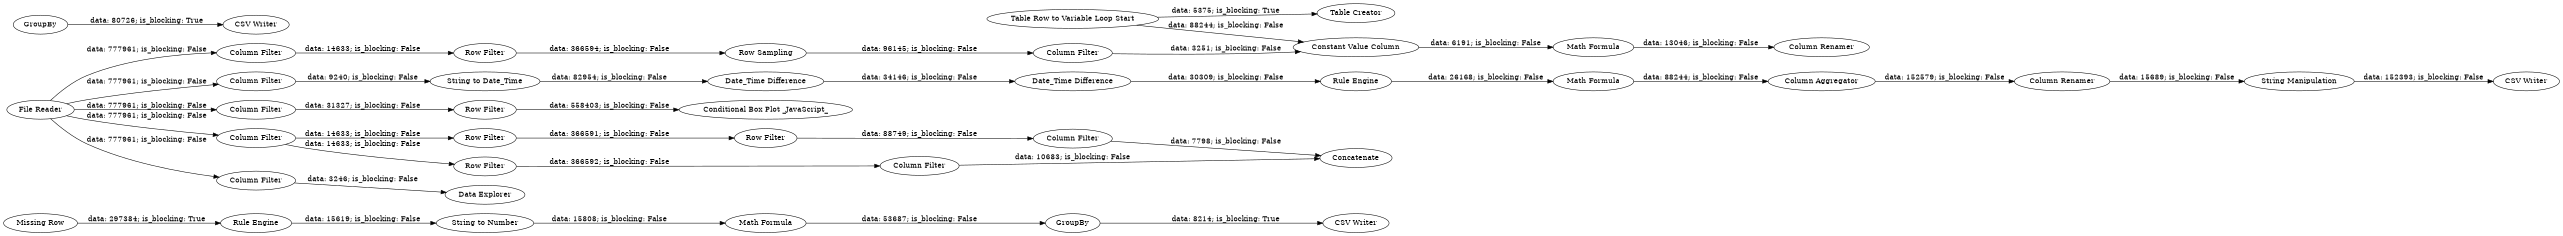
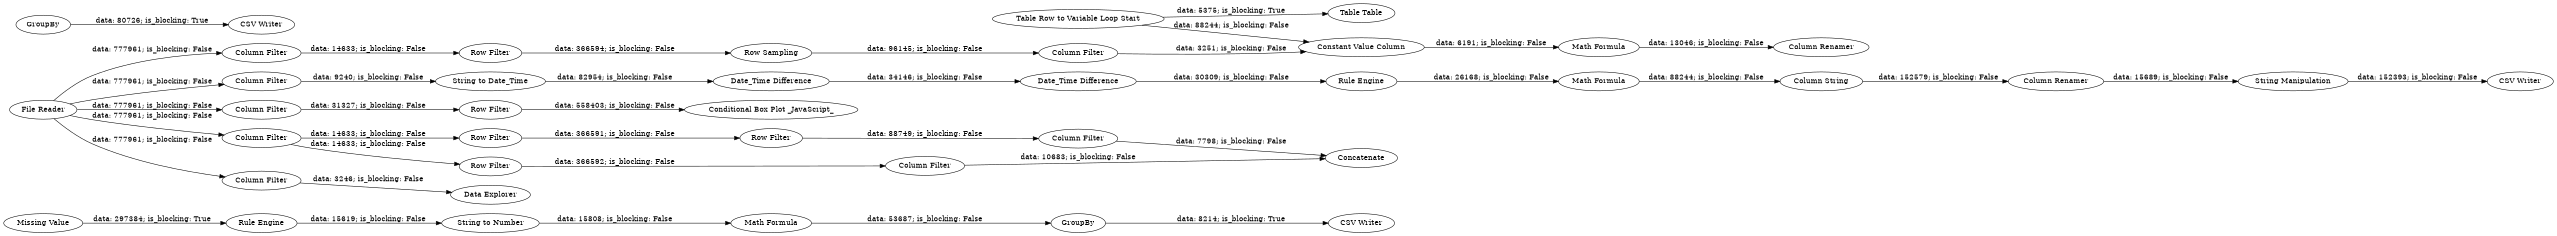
node "Table Creator": label "Table Creator" -> "Table Table"
node "Column Aggregator": label "Column Aggregator" -> "Column String"
node "Missing Row": label "Missing Row" -> "Missing Value"
